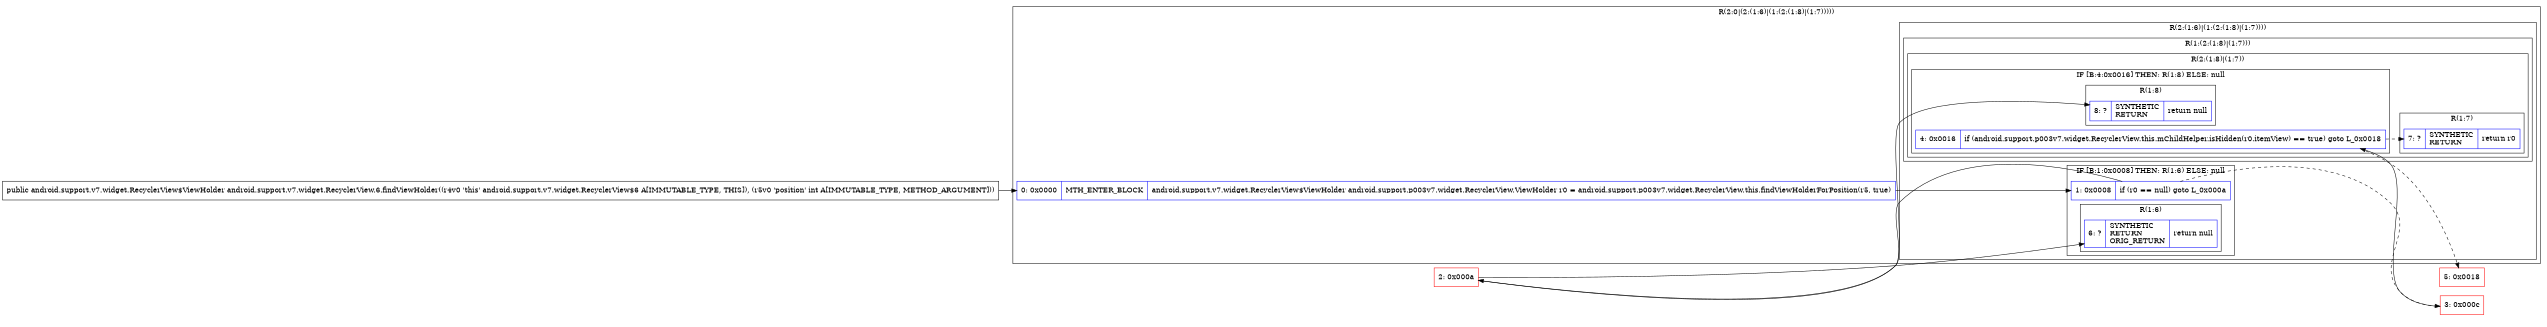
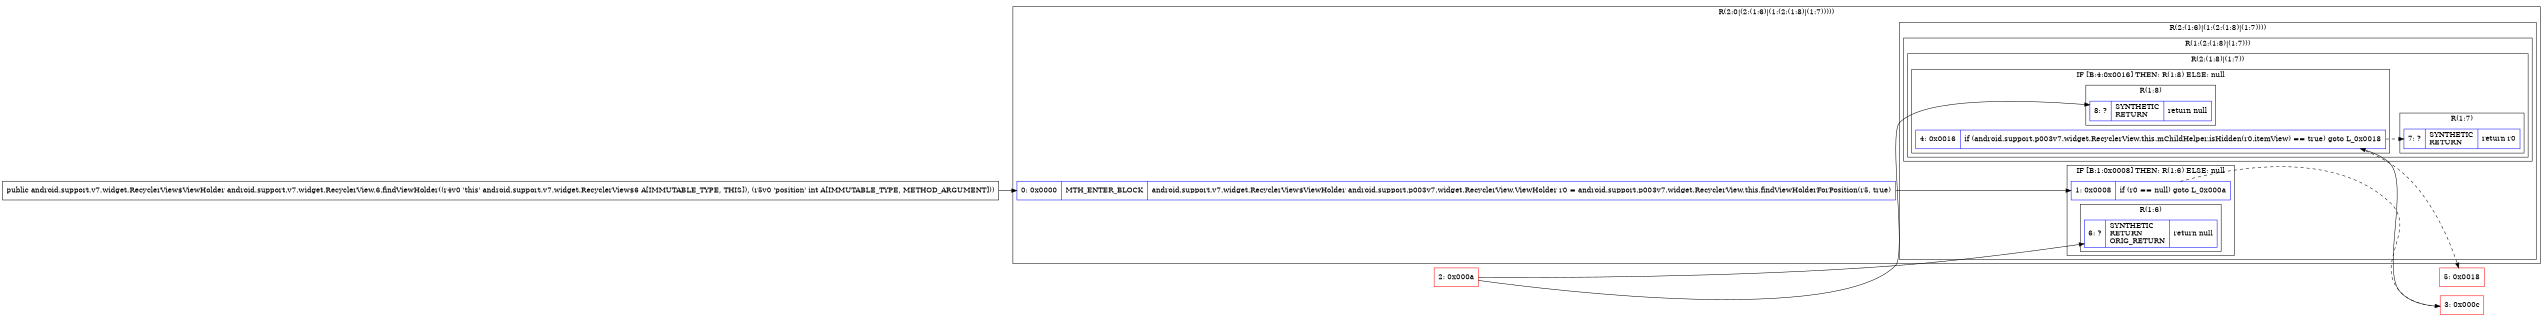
edge "1: 0x0008" -> "2: 0x000a": removed
